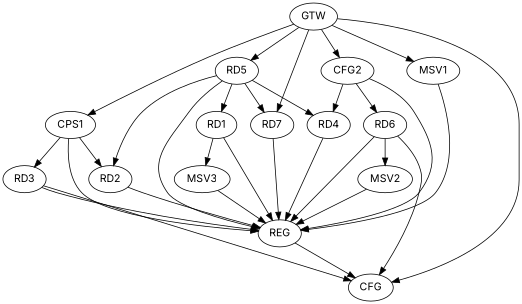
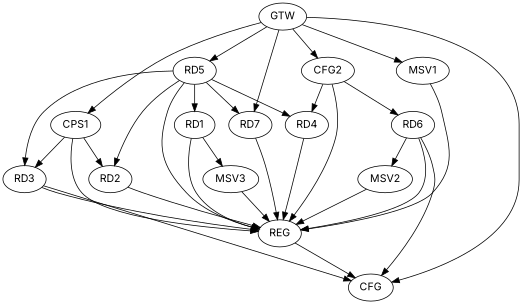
edge "RD5" -> "RD3": added
